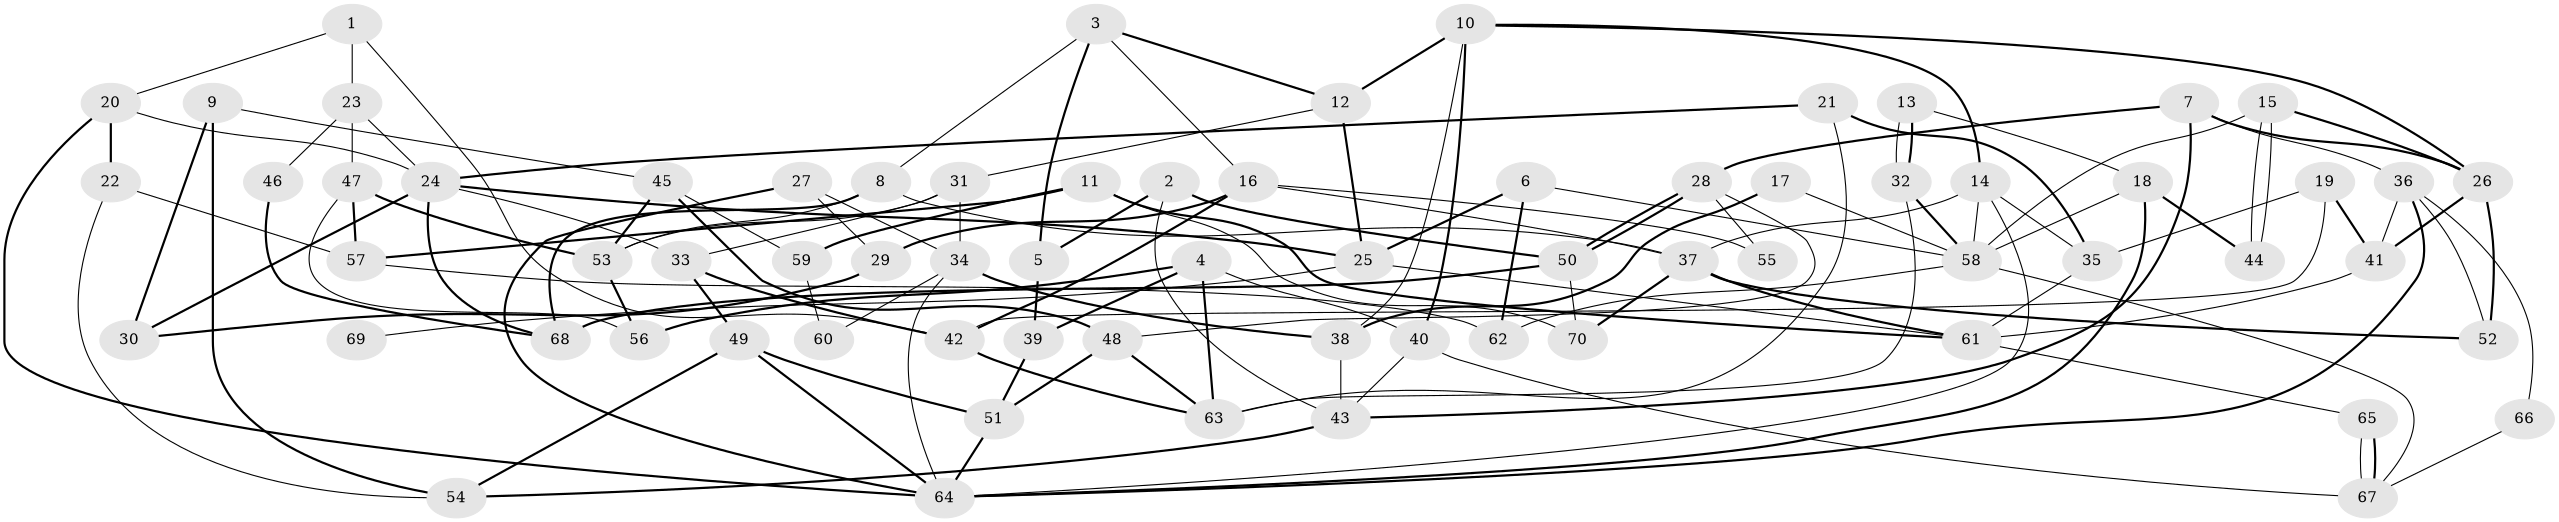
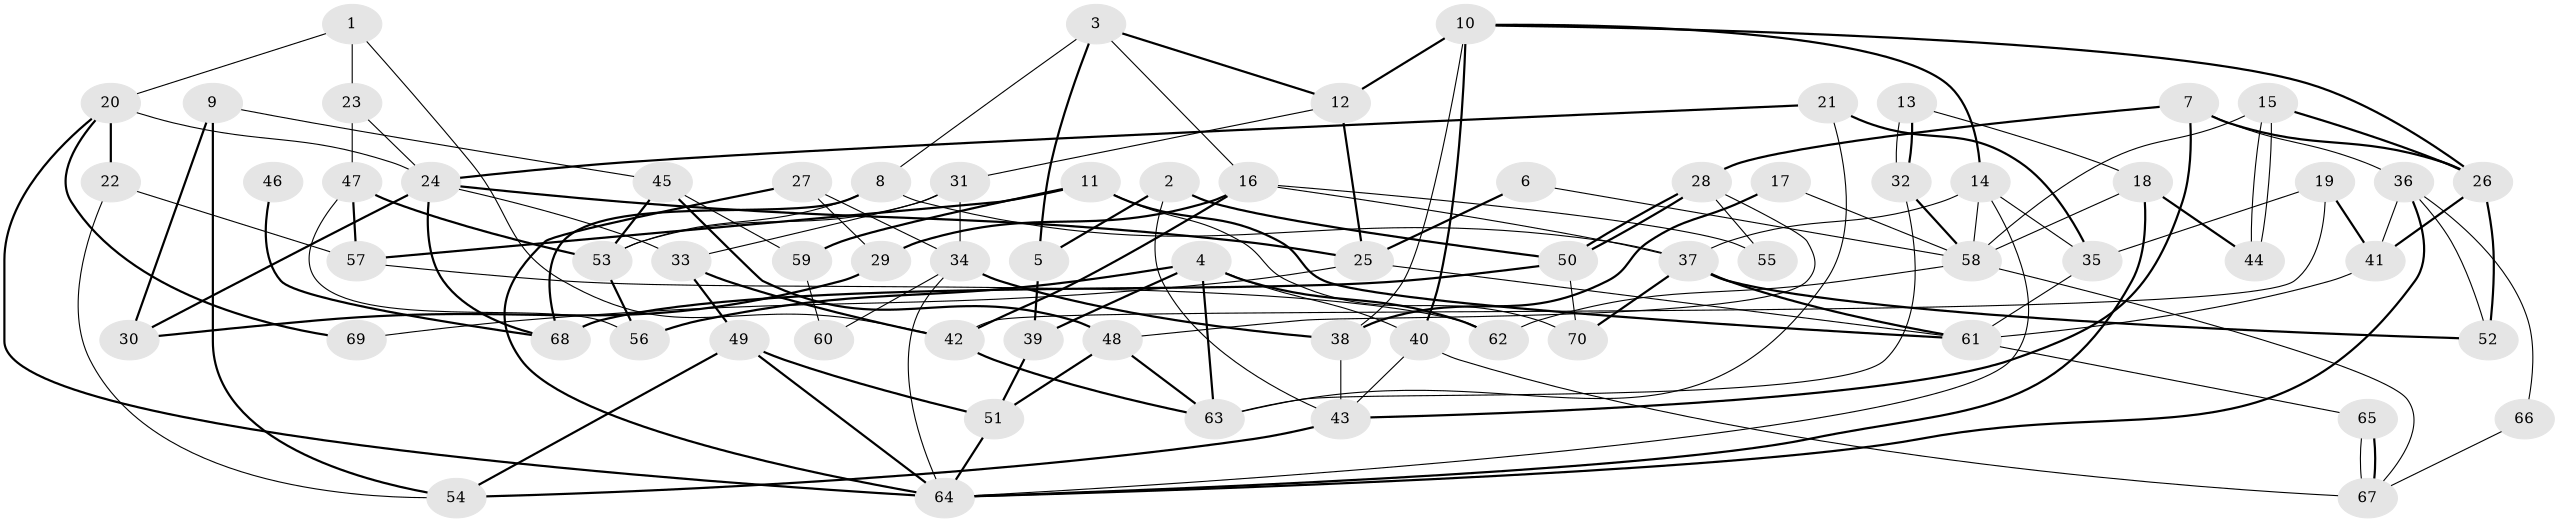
edge "23" -- "46": removed
edge "6" -- "62": now "4" -- "62"
edge "20" -- "69": added
